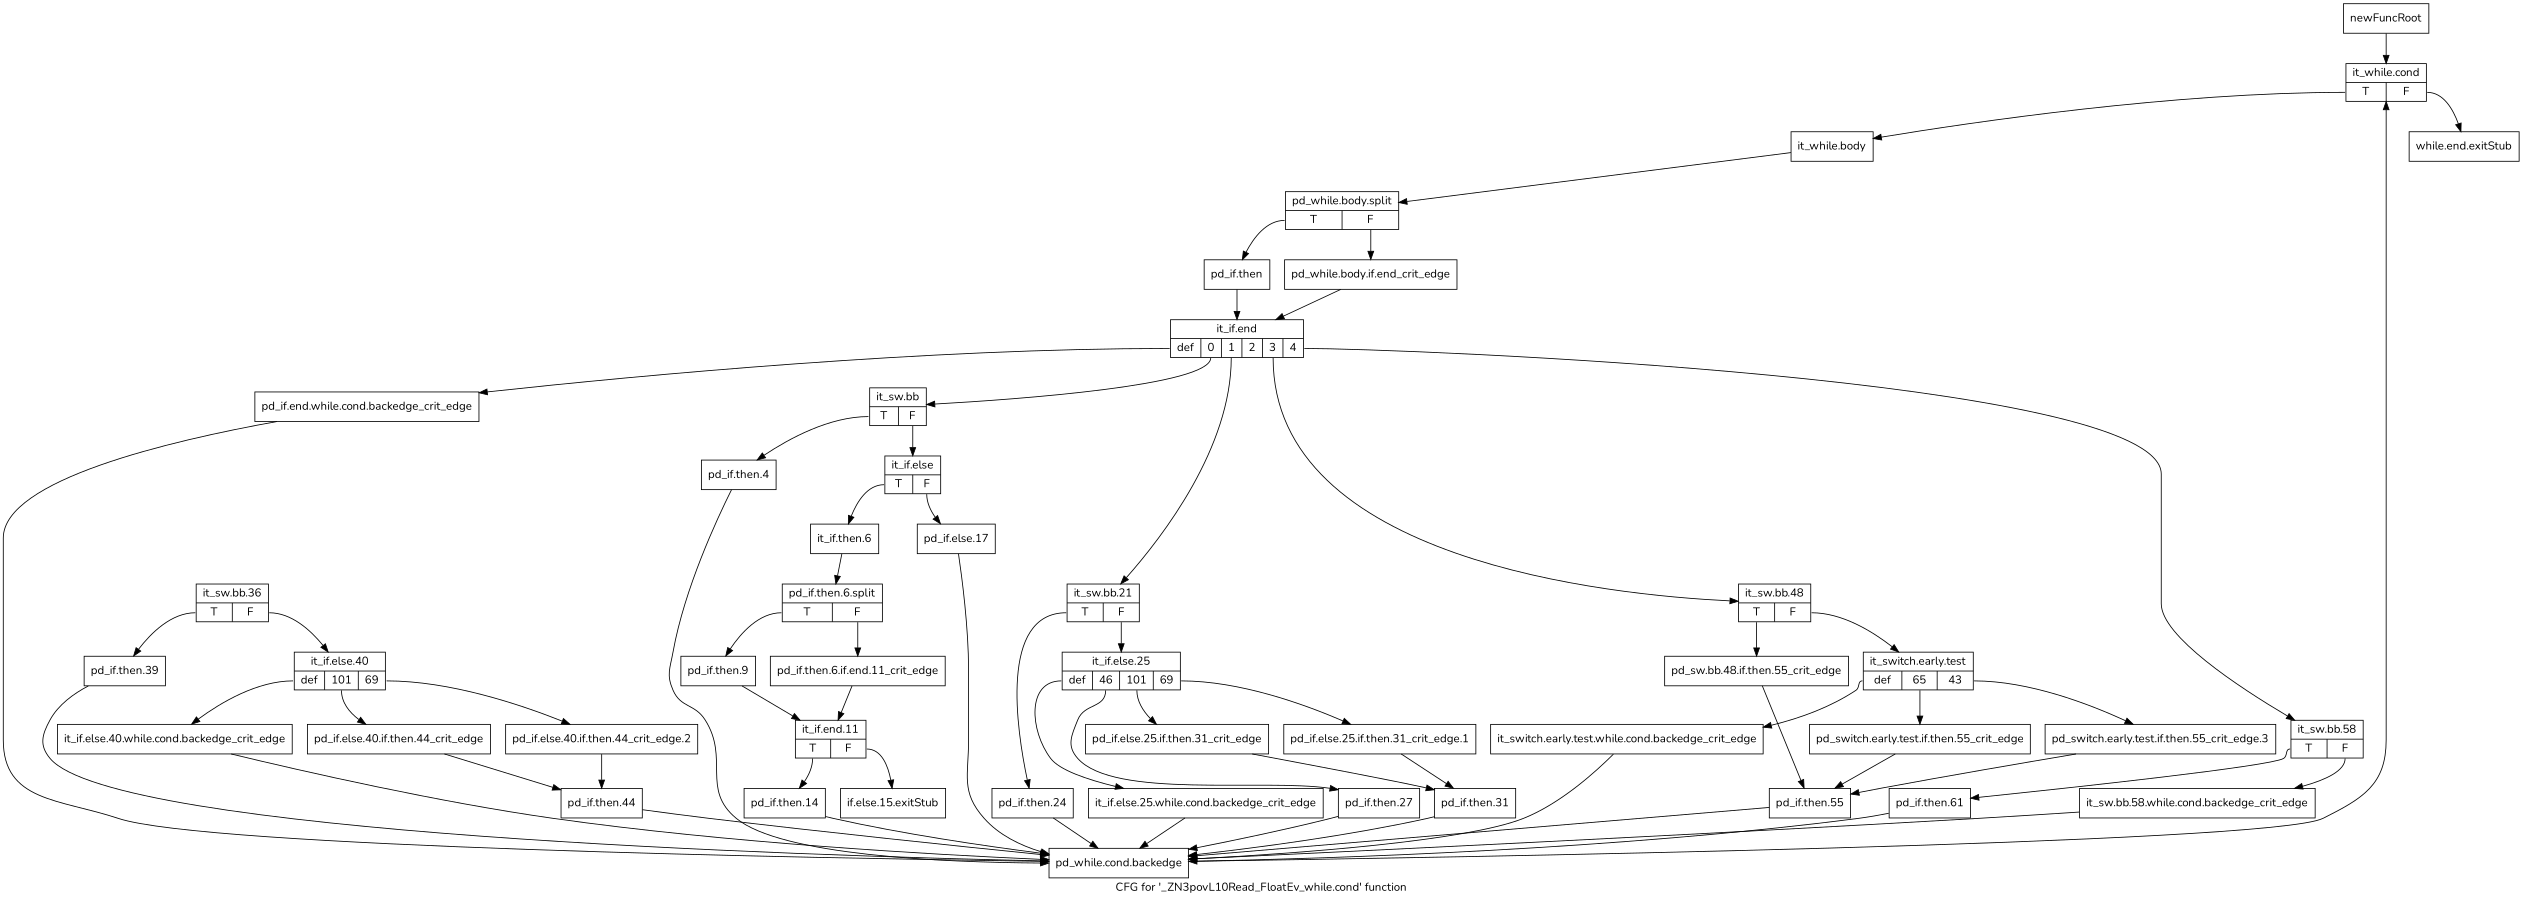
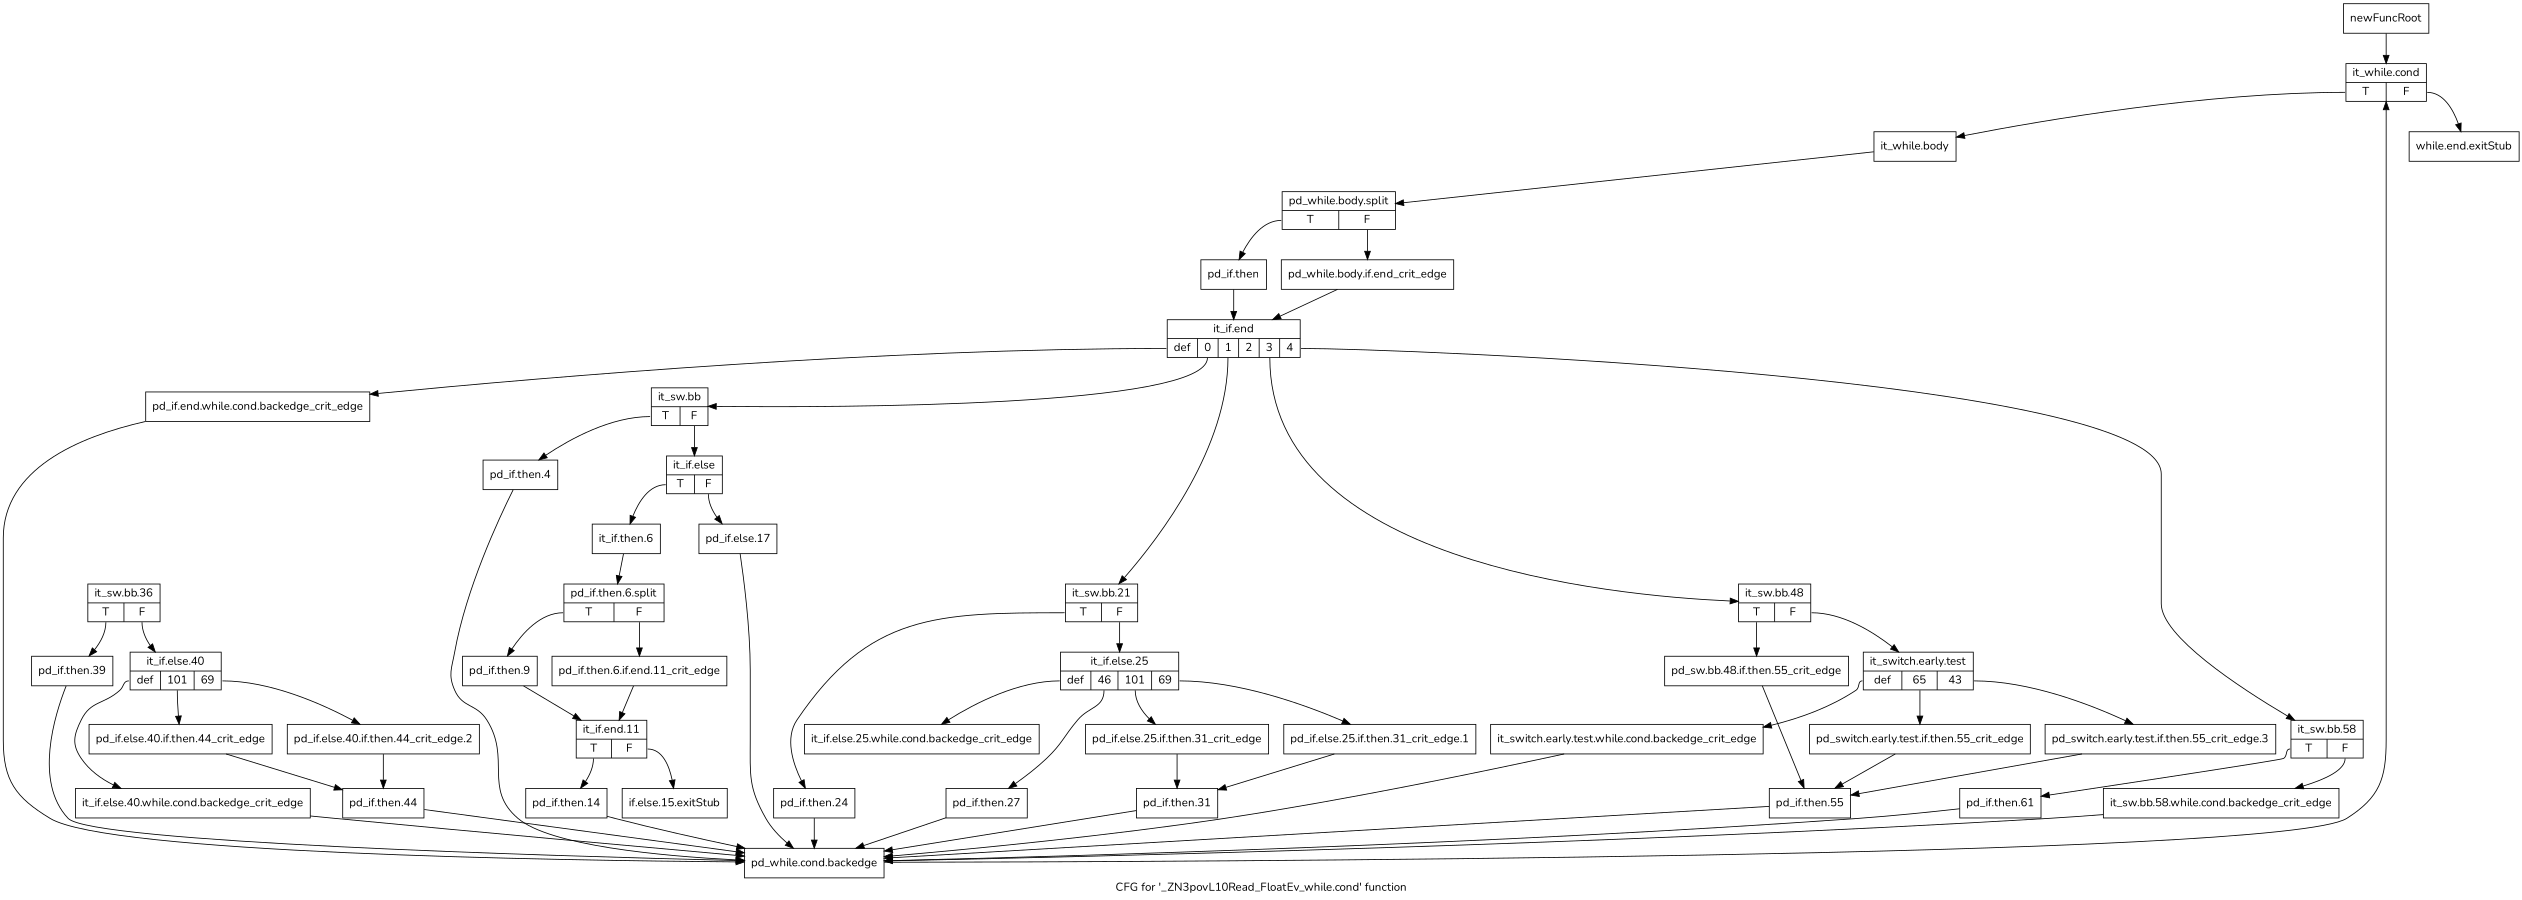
edge "it_if.else.25.while.cond.backedge_crit_edge" -> "pd_while.cond.backedge": removed
